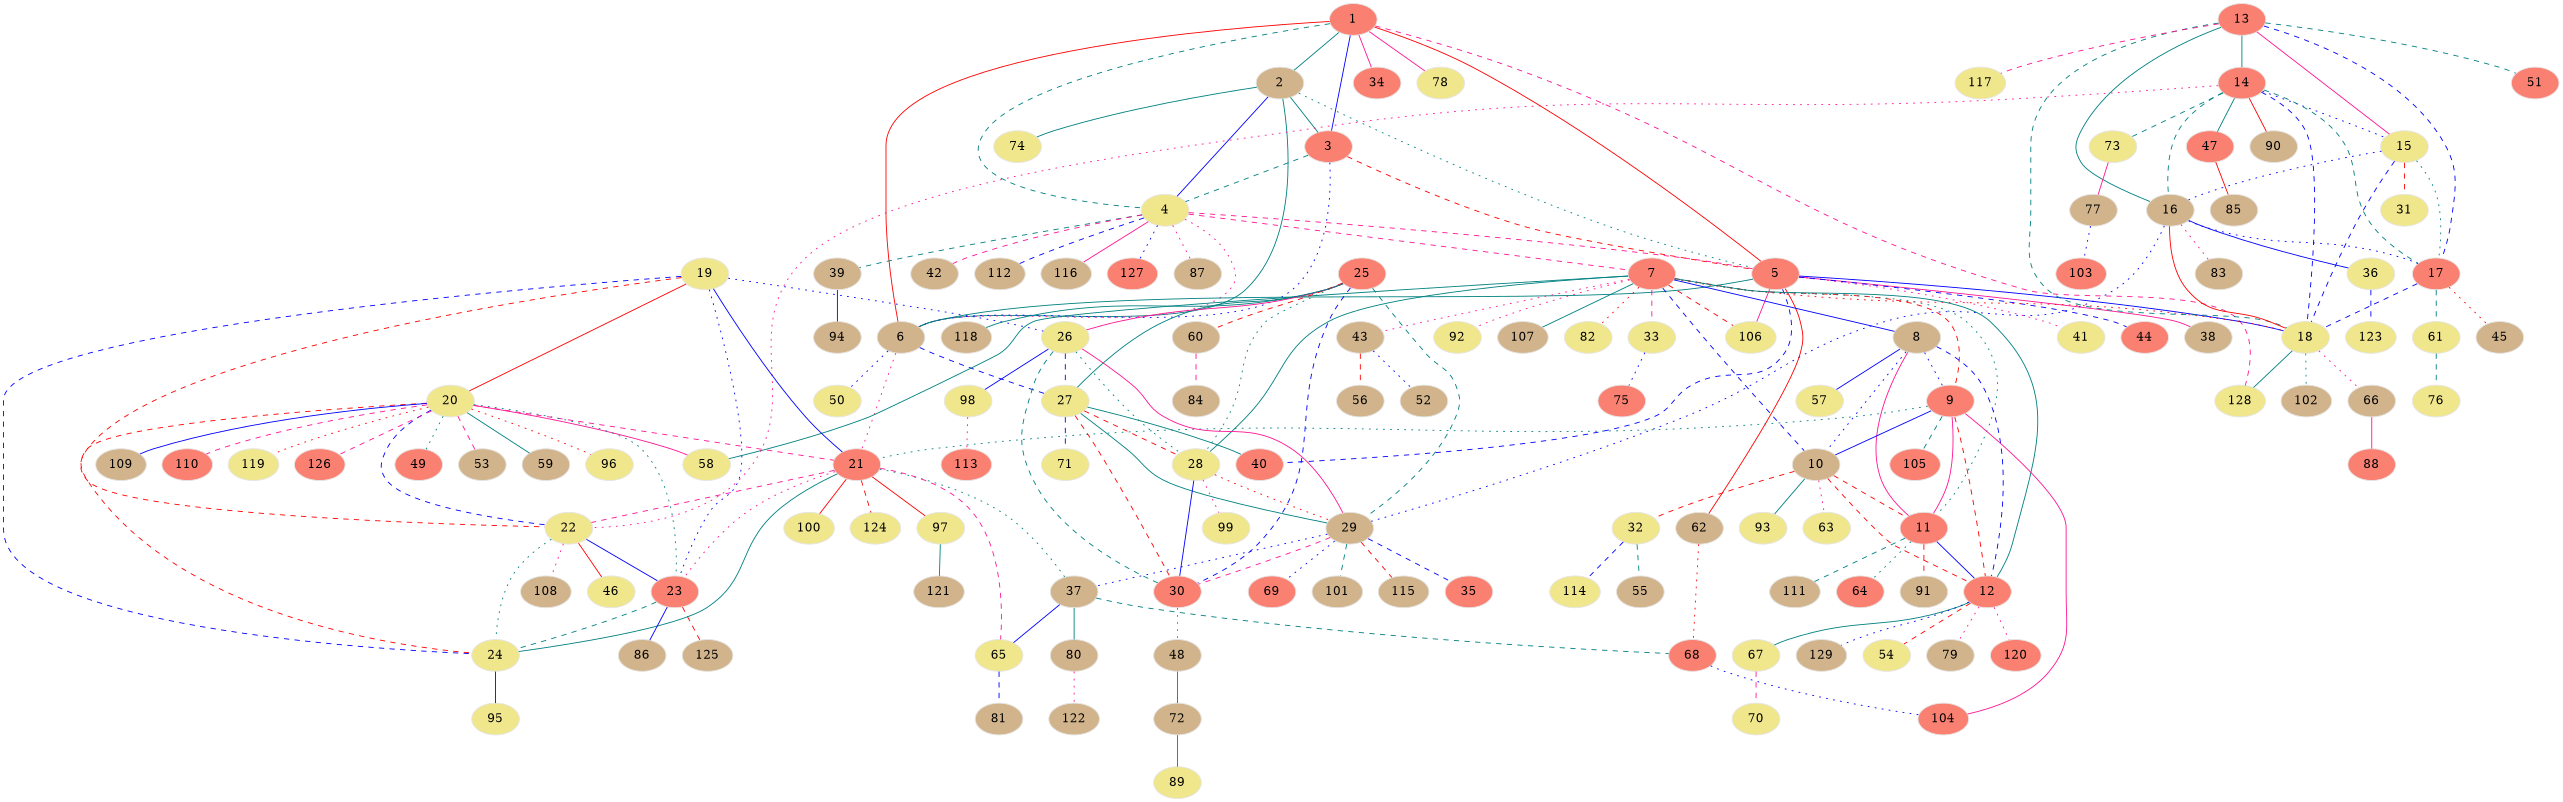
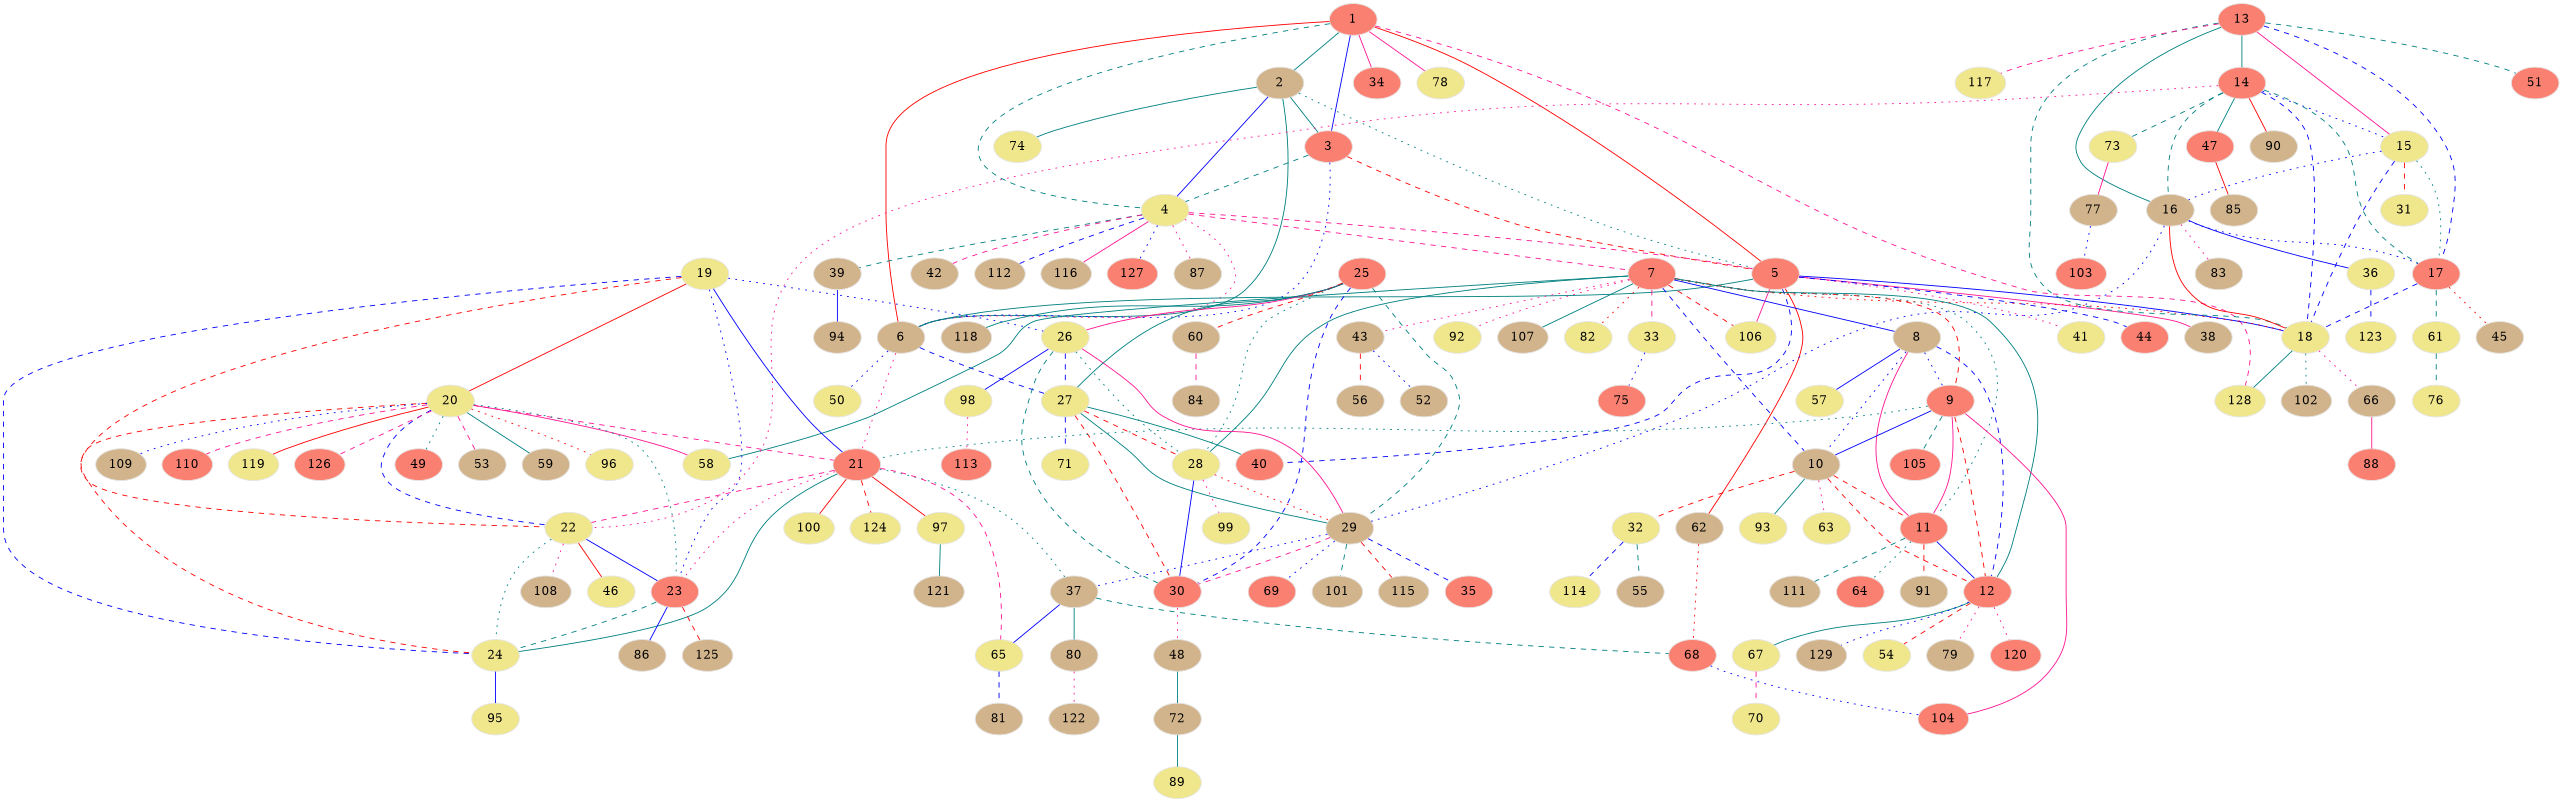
edge "20" -- "109": style solid -> dotted
edge "20" -- "119": style dotted -> solid
